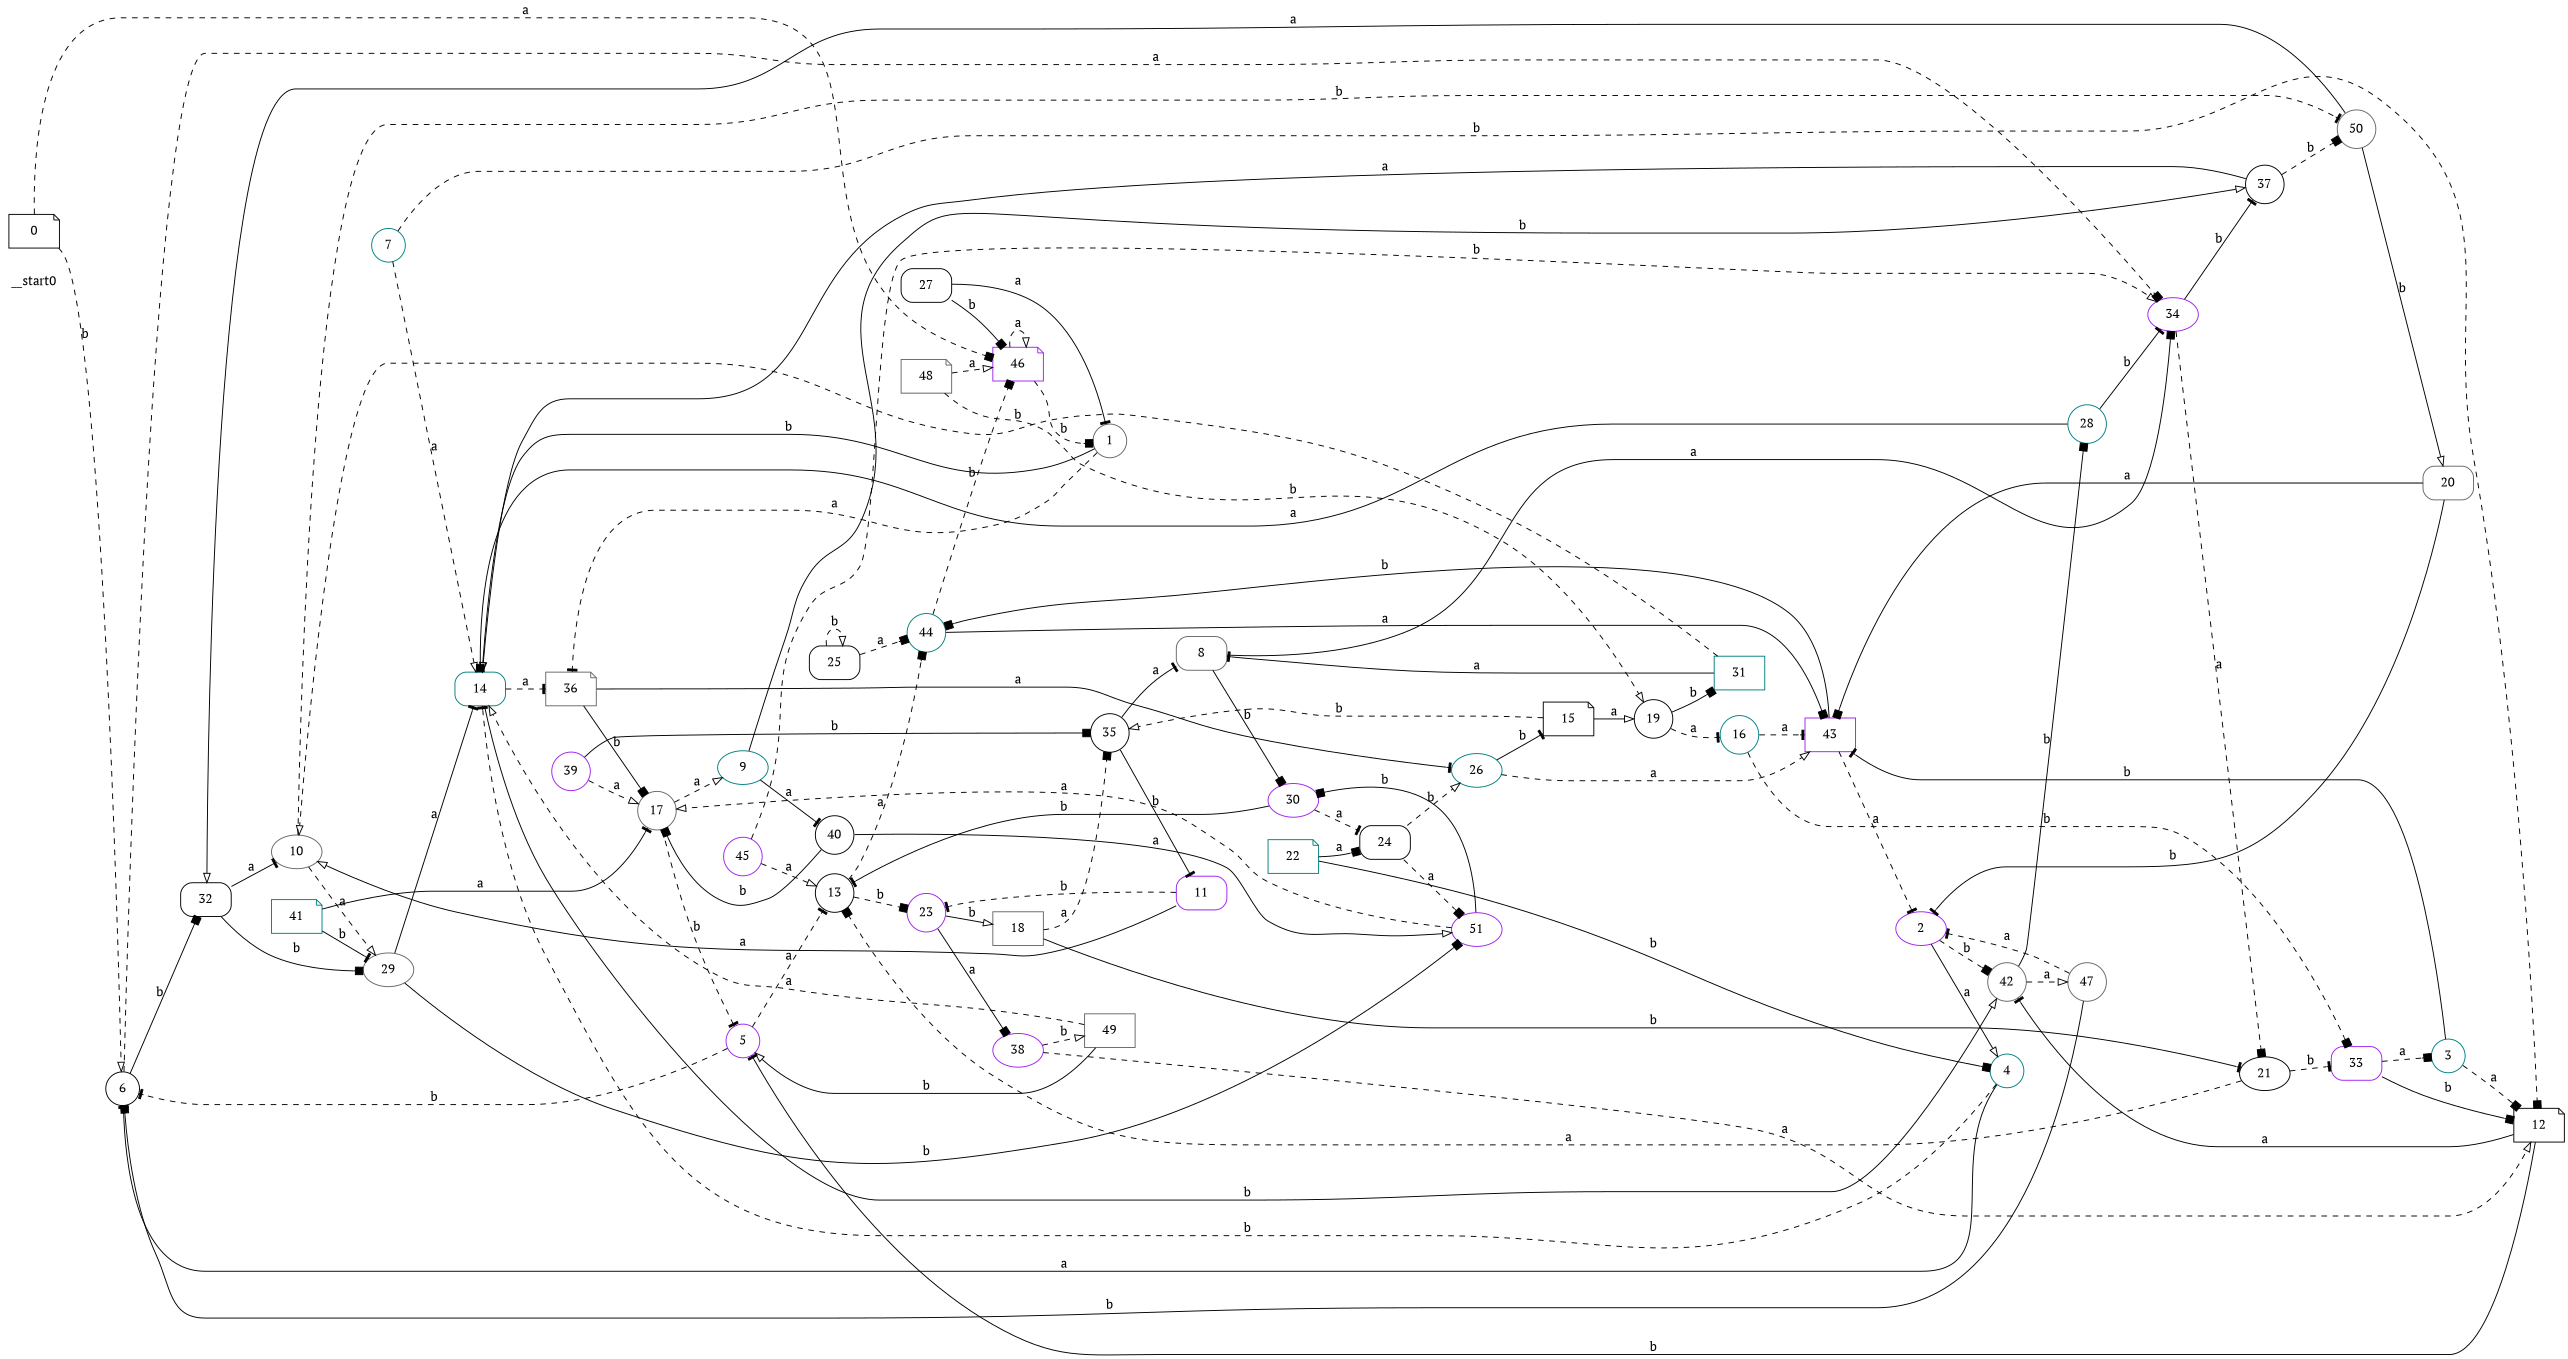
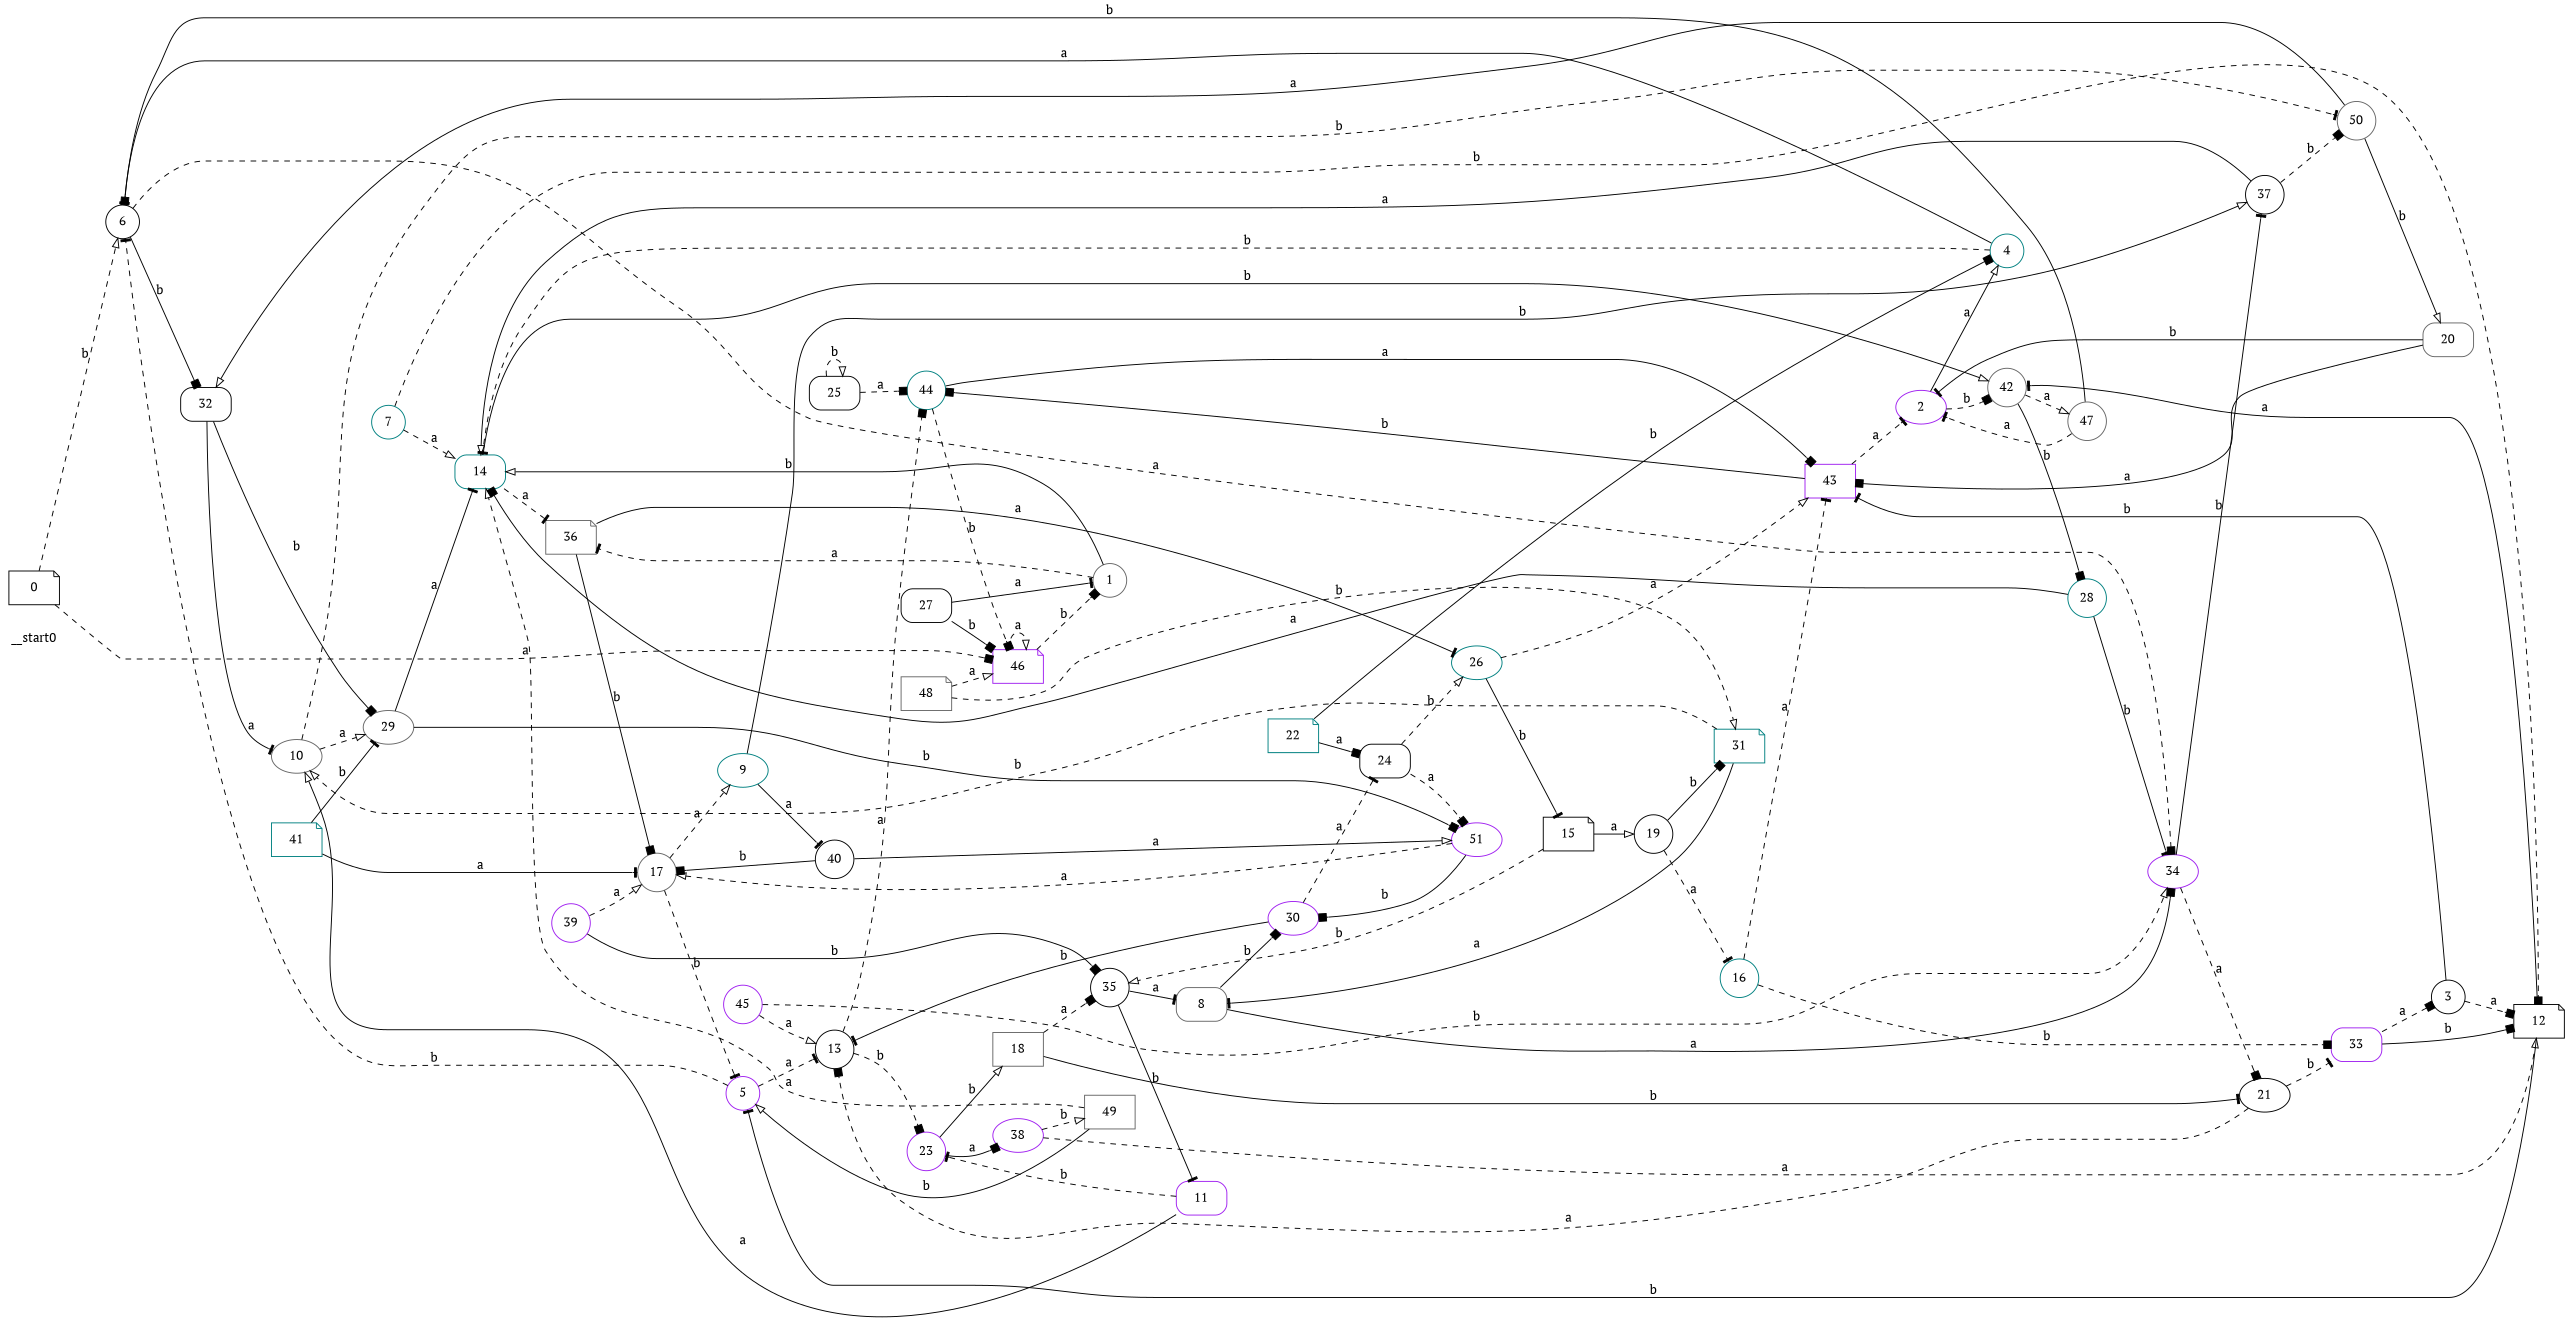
edge "48" -> "19": now "48" -> "31"
node "31": shape box -> note
node "3": color teal -> black
